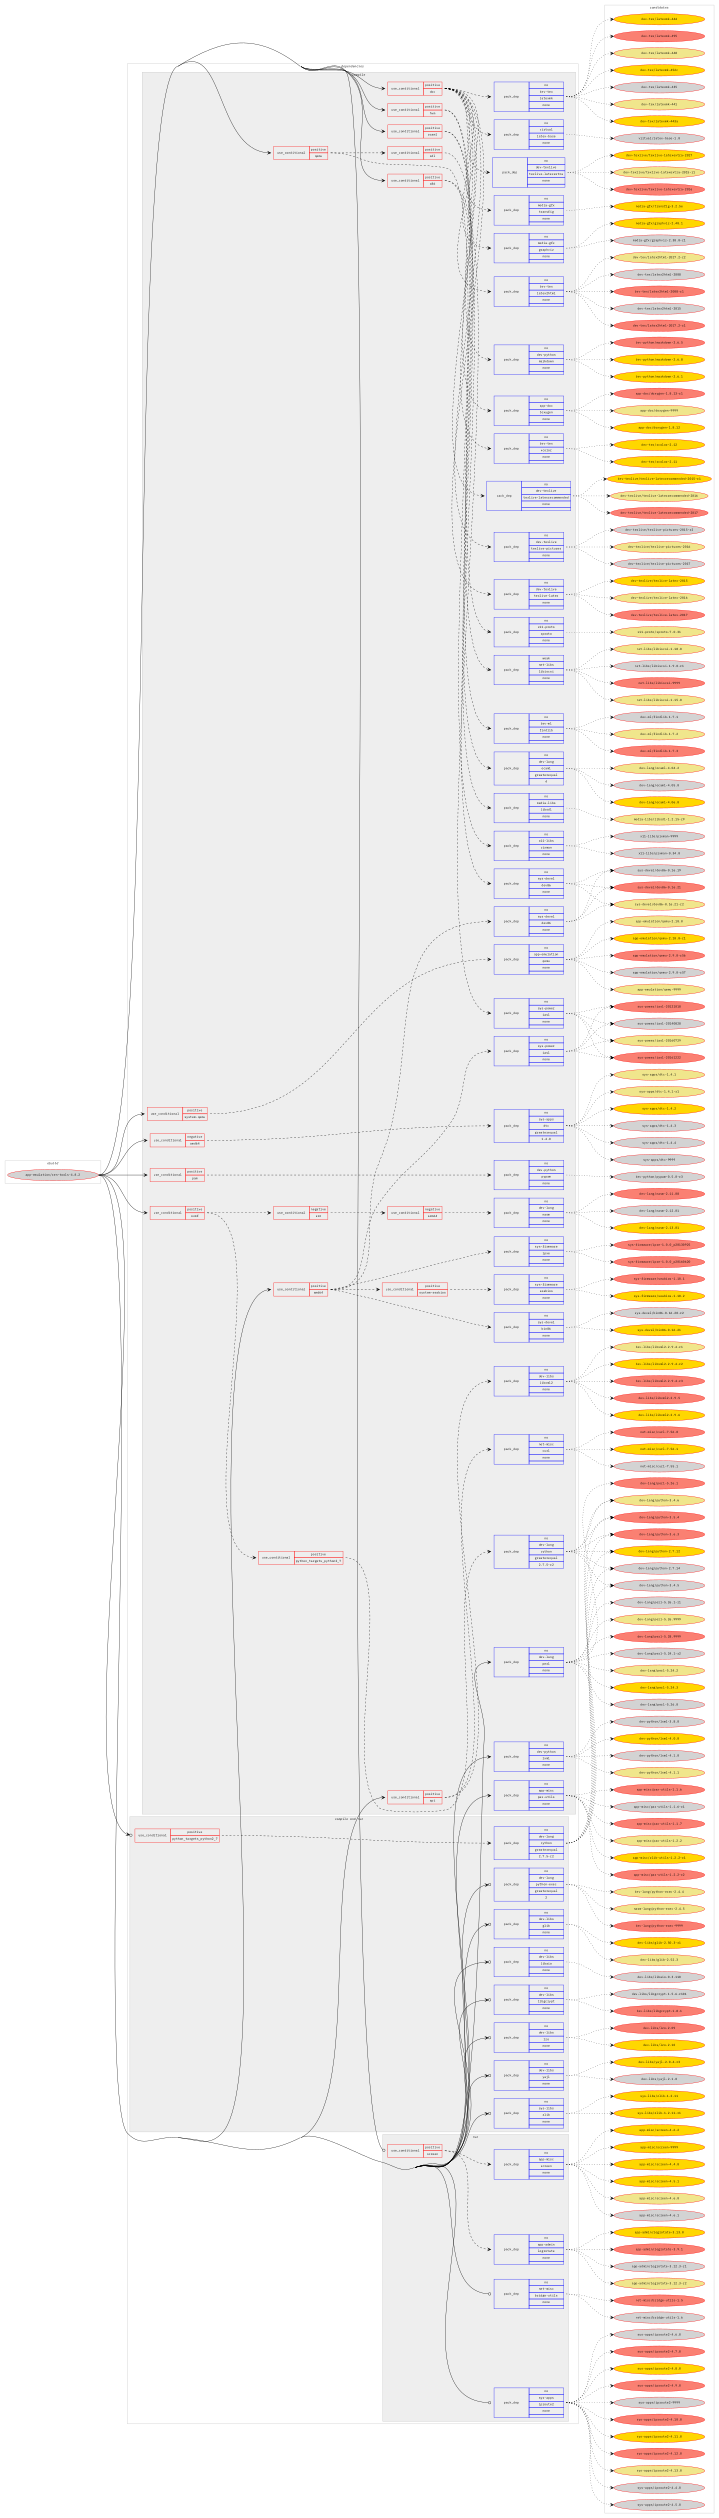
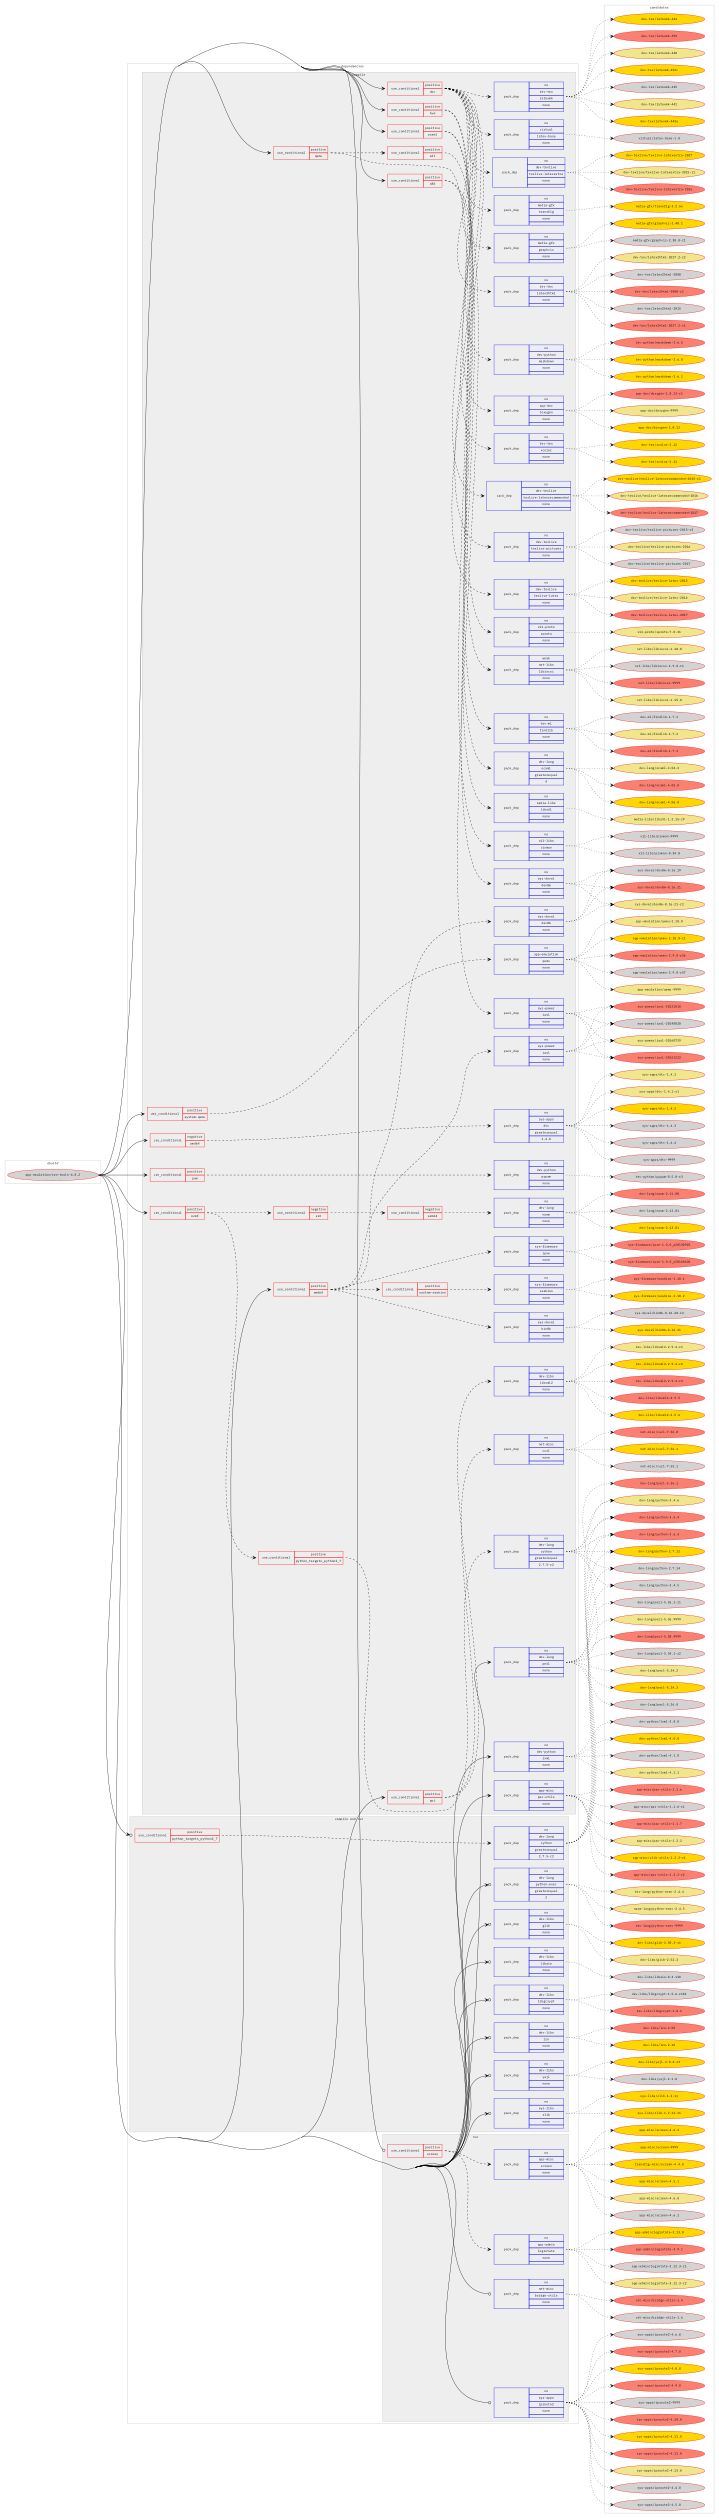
node "dev-lang/ocaml-4.05.0": fillcolor lightgrey -> salmon
node "app-misc/screen-4.4.0": label "app-misc/screen-4.4.0" -> "transfig-misc/screen-4.4.0"
